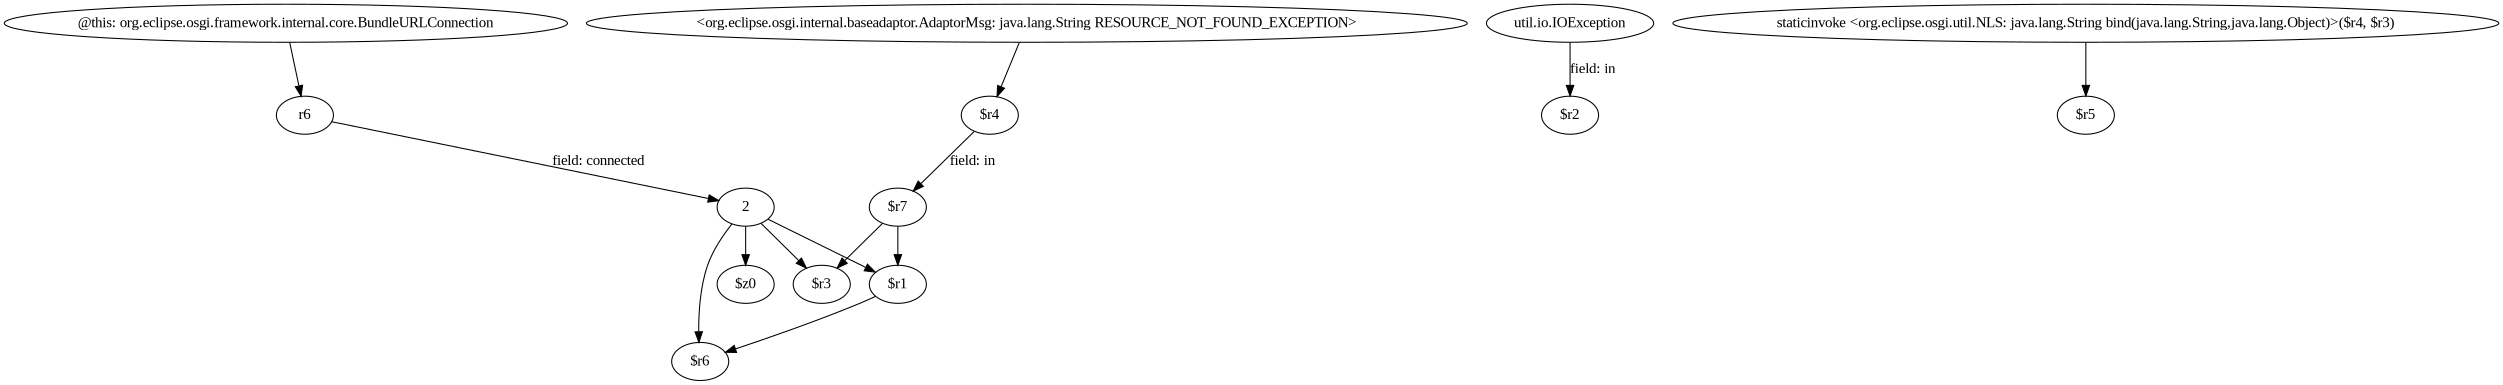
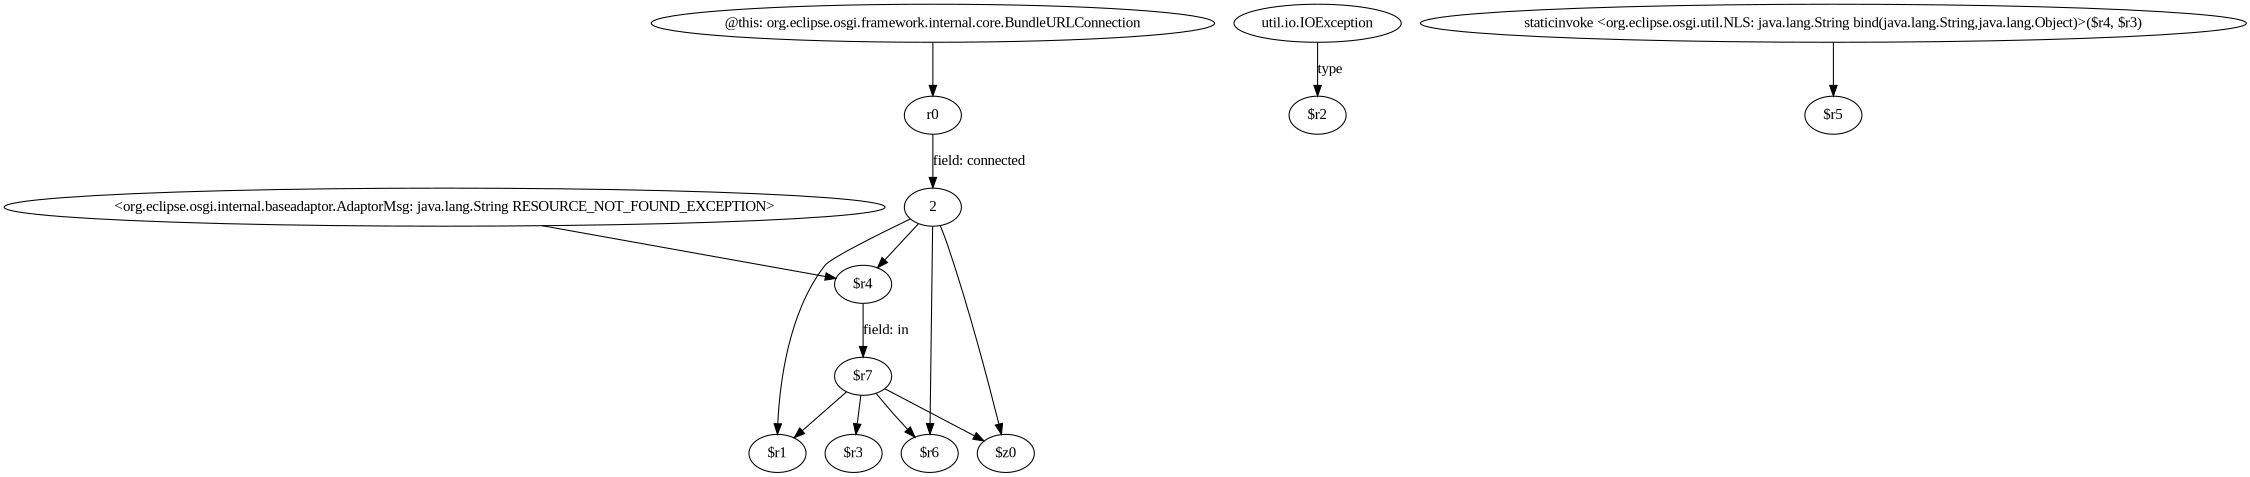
edge "util.io.IOException" -> "$r2": label "field: in" -> "type"
node "r6": label "r6" -> "r0"
edge "2" -> "$r3": now "2" -> "$r4"
edge "$r1" -> "$r6": now "$r7" -> "$r6"
edge "$r7" -> "$z0": added
